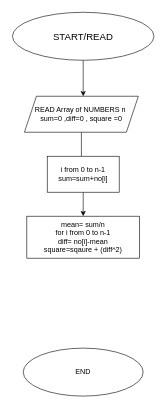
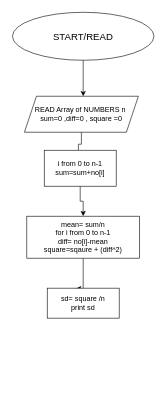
node "i from 0 to n-1 sum=sum+no[i]": moved (83, 174) -> (80, 168)
edge "mean= sum/n for i from 0 to n-1 diff= no[i]-mean square=sqaure + (diff^2)" -> "sd= square /n print sd": added
node "sd= square /n print sd": added
node "END": removed
